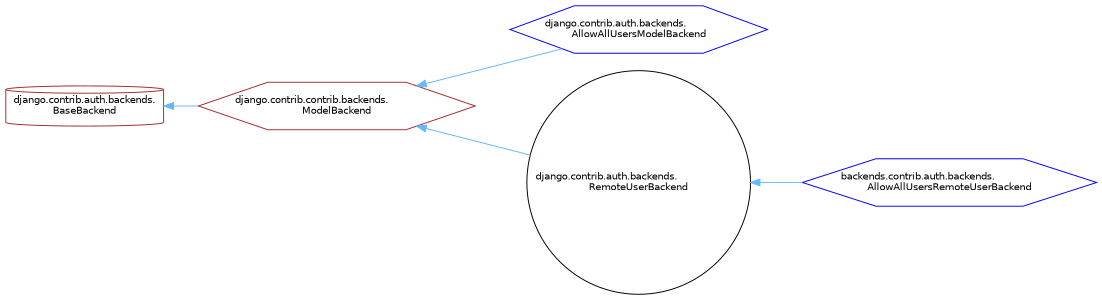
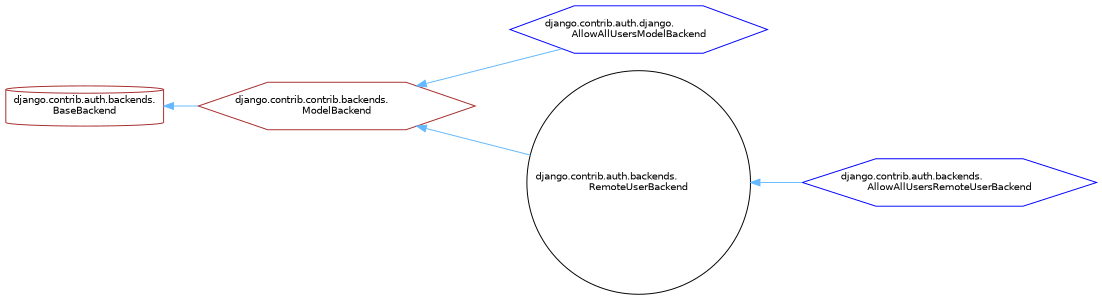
node "django.contrib.auth.backends. AllowAllUsersModelBackend": label "django.contrib.auth.backends. AllowAllUsersModelBackend" -> "django.contrib.auth.django. AllowAllUsersModelBackend"
node "backends.contrib.auth.backends. AllowAllUsersRemoteUserBackend": label "backends.contrib.auth.backends. AllowAllUsersRemoteUserBackend" -> "django.contrib.auth.backends. AllowAllUsersRemoteUserBackend"
